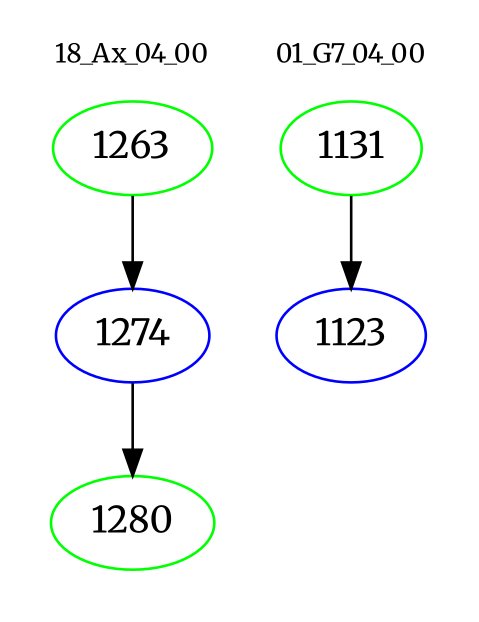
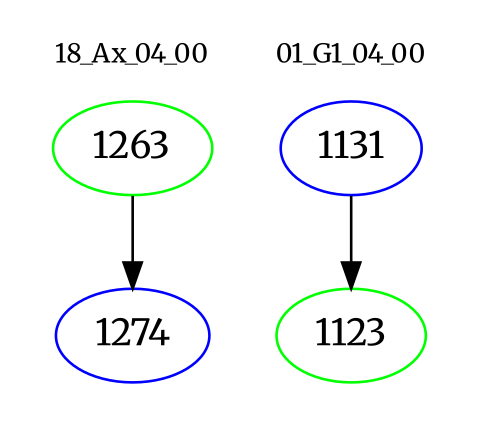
cluster "01_G7_04_00": label "01_G7_04_00" -> "01_G1_04_00"
node "1131": color green -> blue
node "1123": color blue -> green
node "1280": removed
